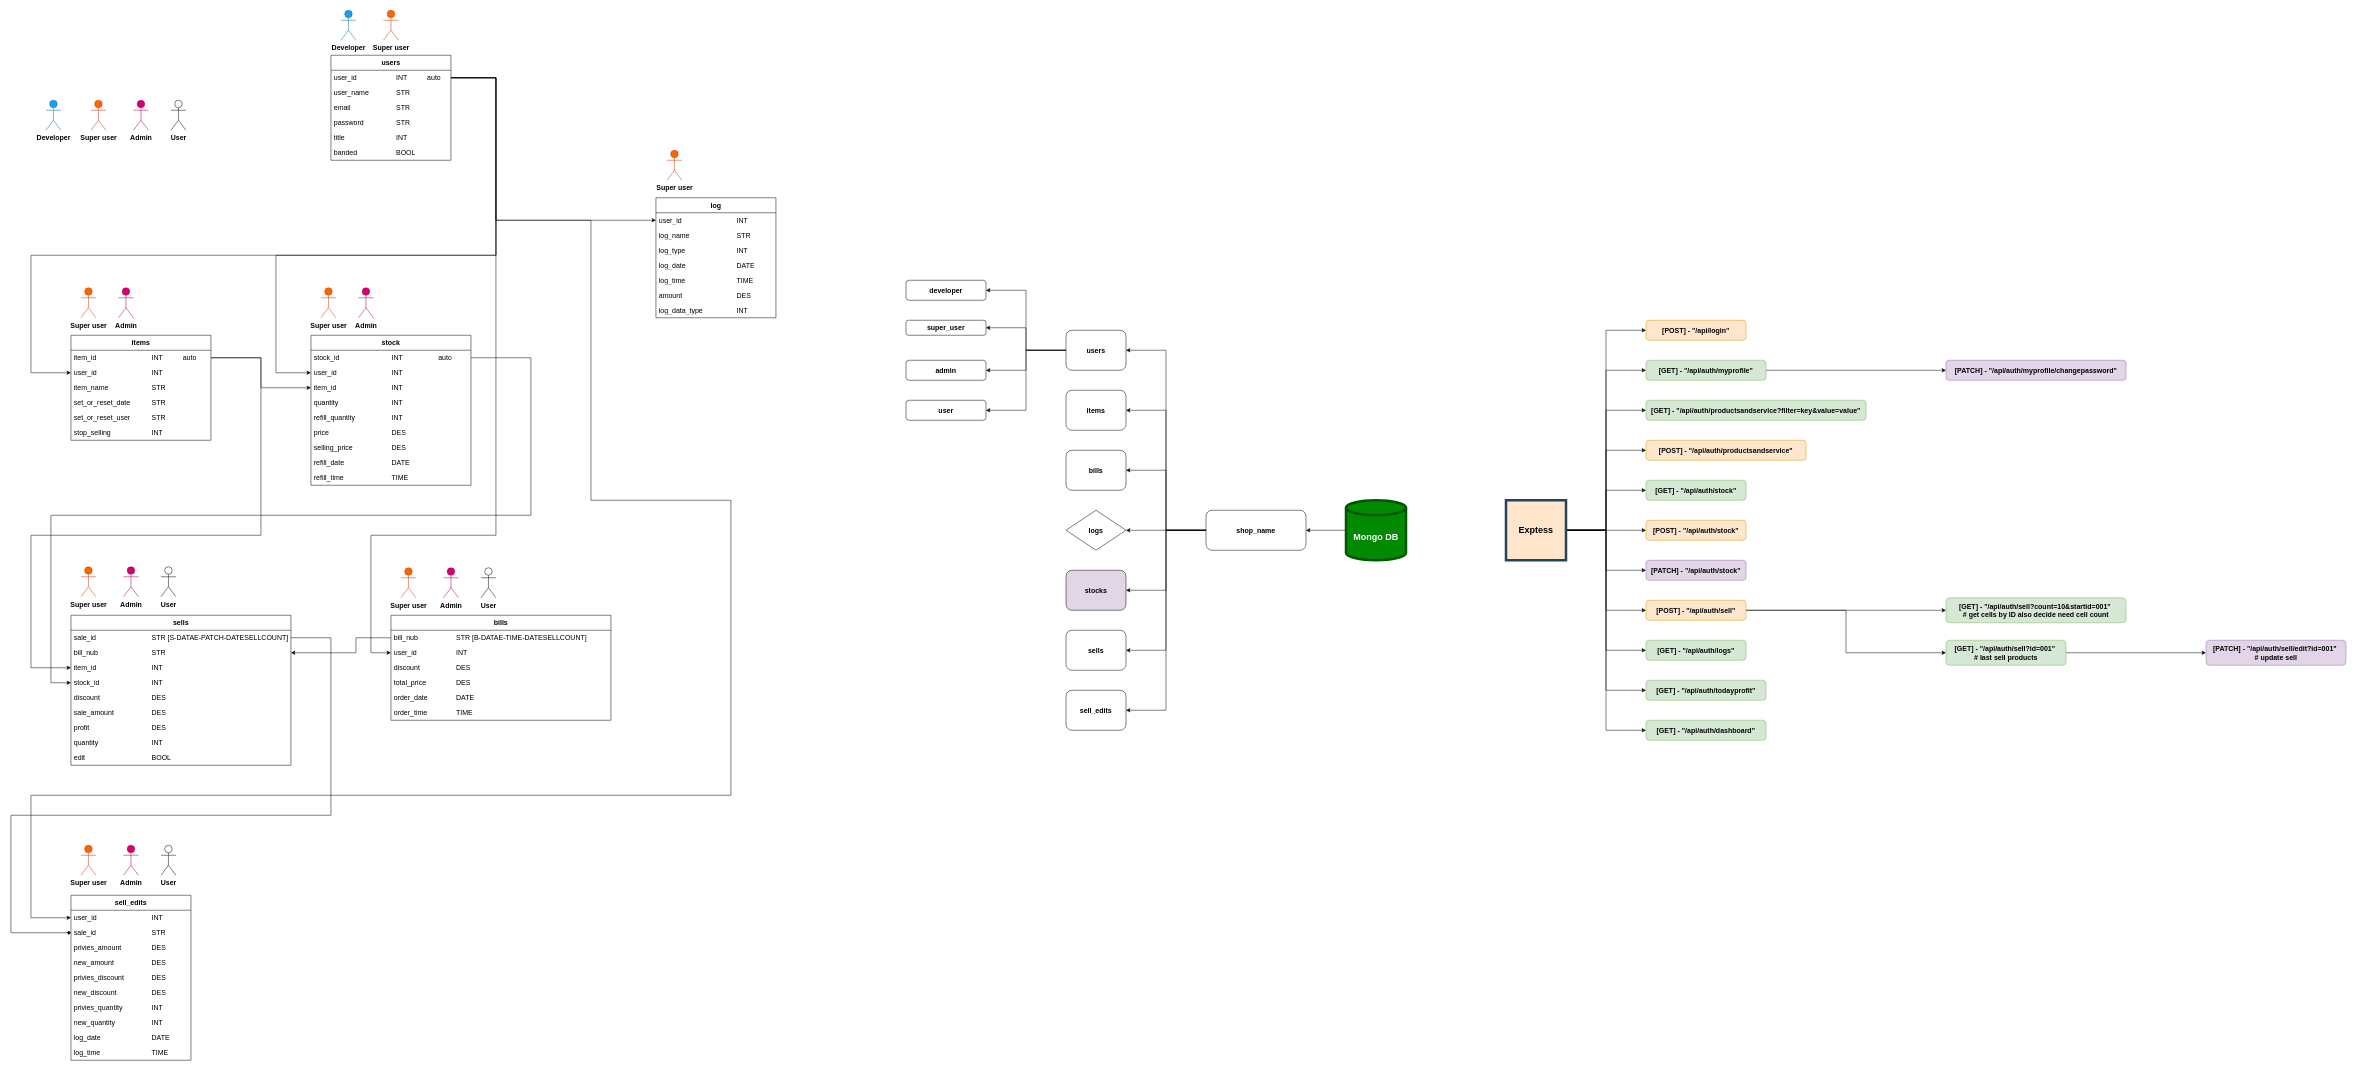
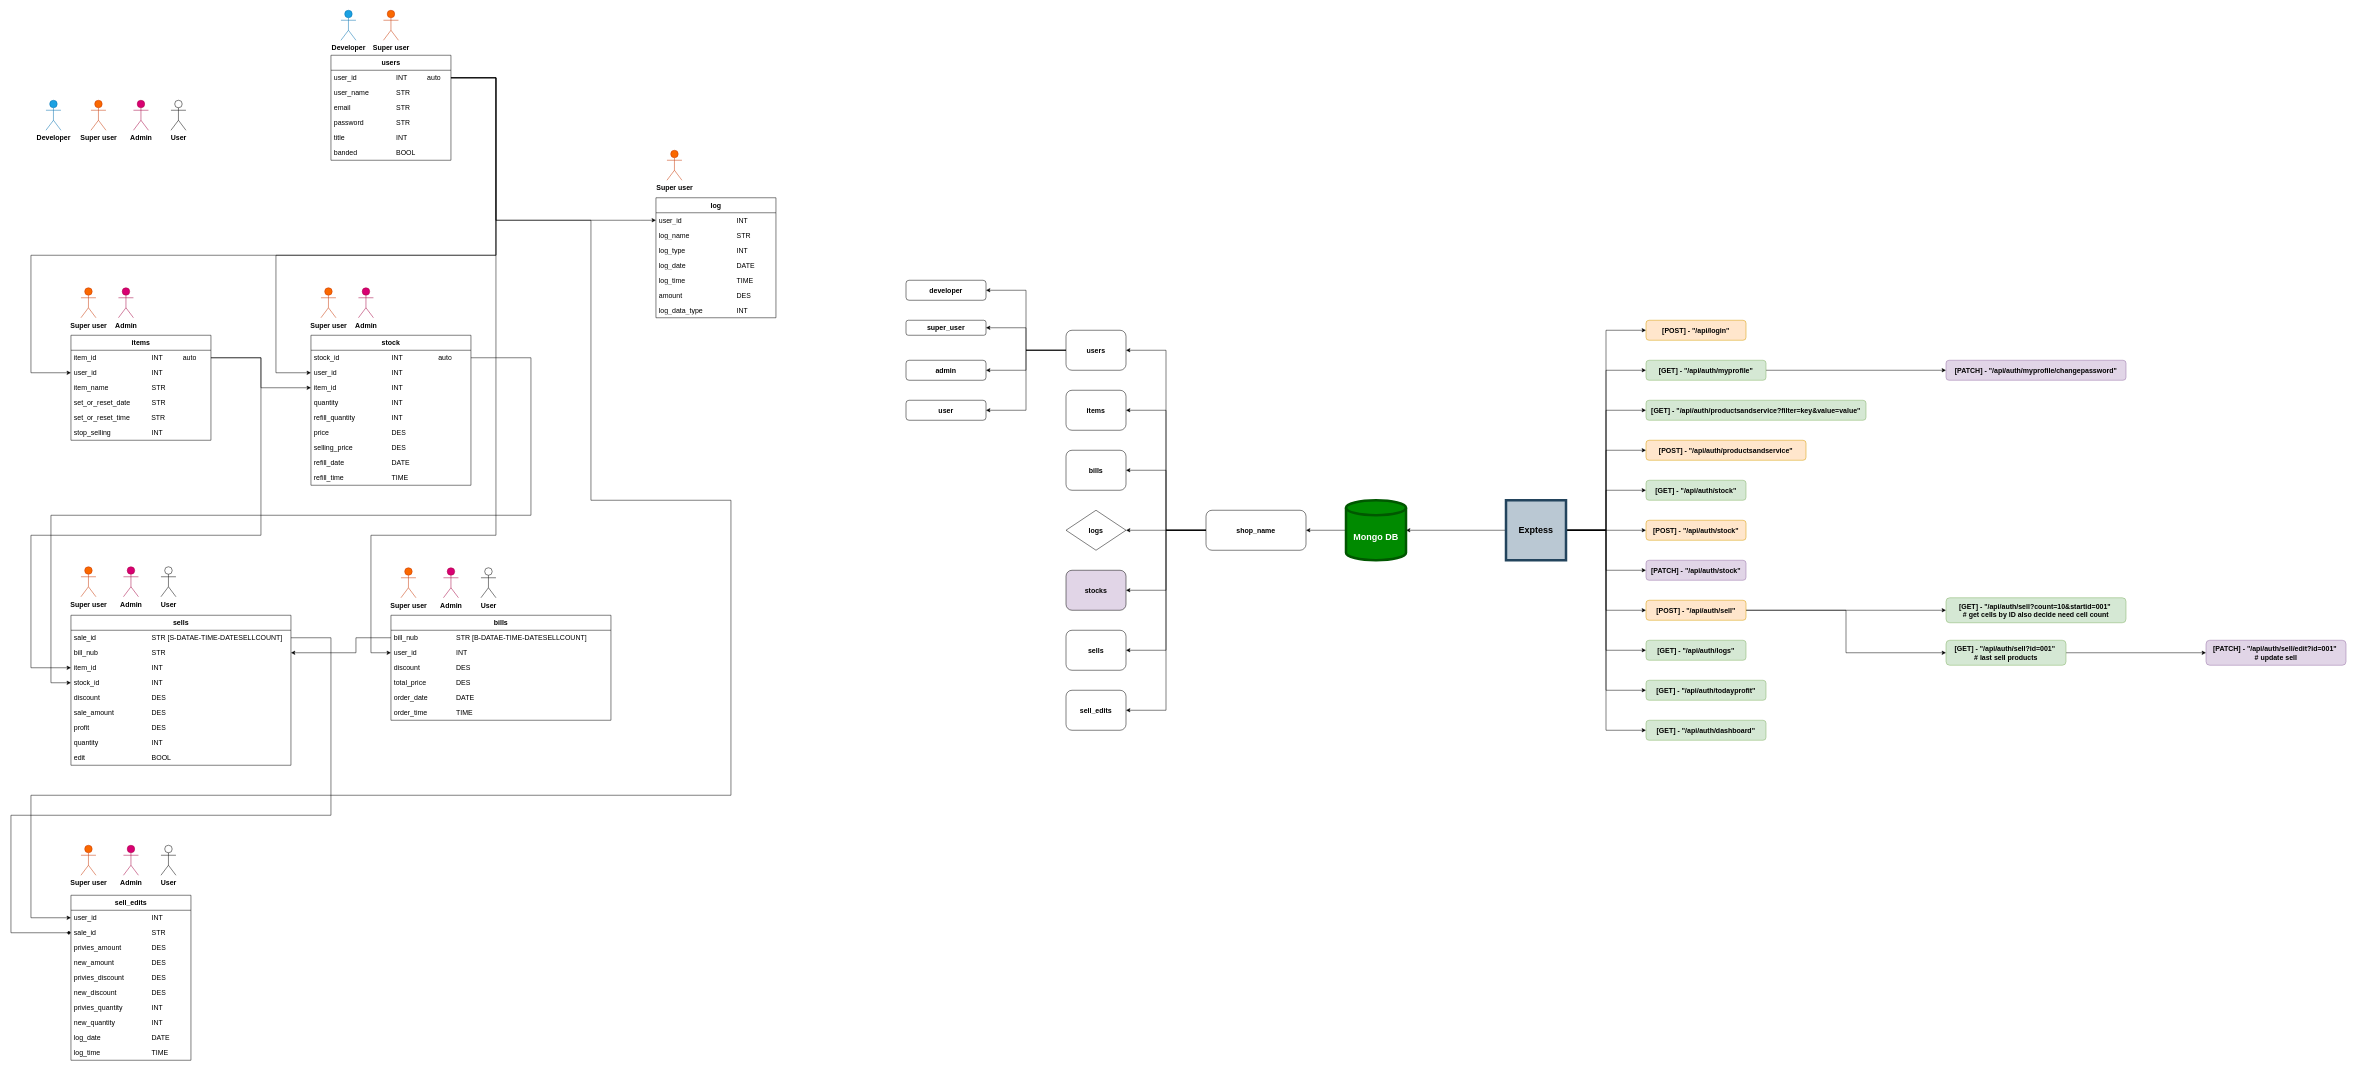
node "set_or_reset_user STR": label "set_or_reset_user STR" -> "set_or_reset_time STR"
edge "Exptess" -> "Mongo DB": added
node "Exptess": fillcolor #ffe6cc -> #bac8d3
node "sale_id STR [S-DATAE-PATCH-DATESELLCOUNT]": label "sale_id STR [S-DATAE-PATCH-DATESELLCOUNT]" -> "sale_id STR [S-DATAE-TIME-DATESELLCOUNT]"
